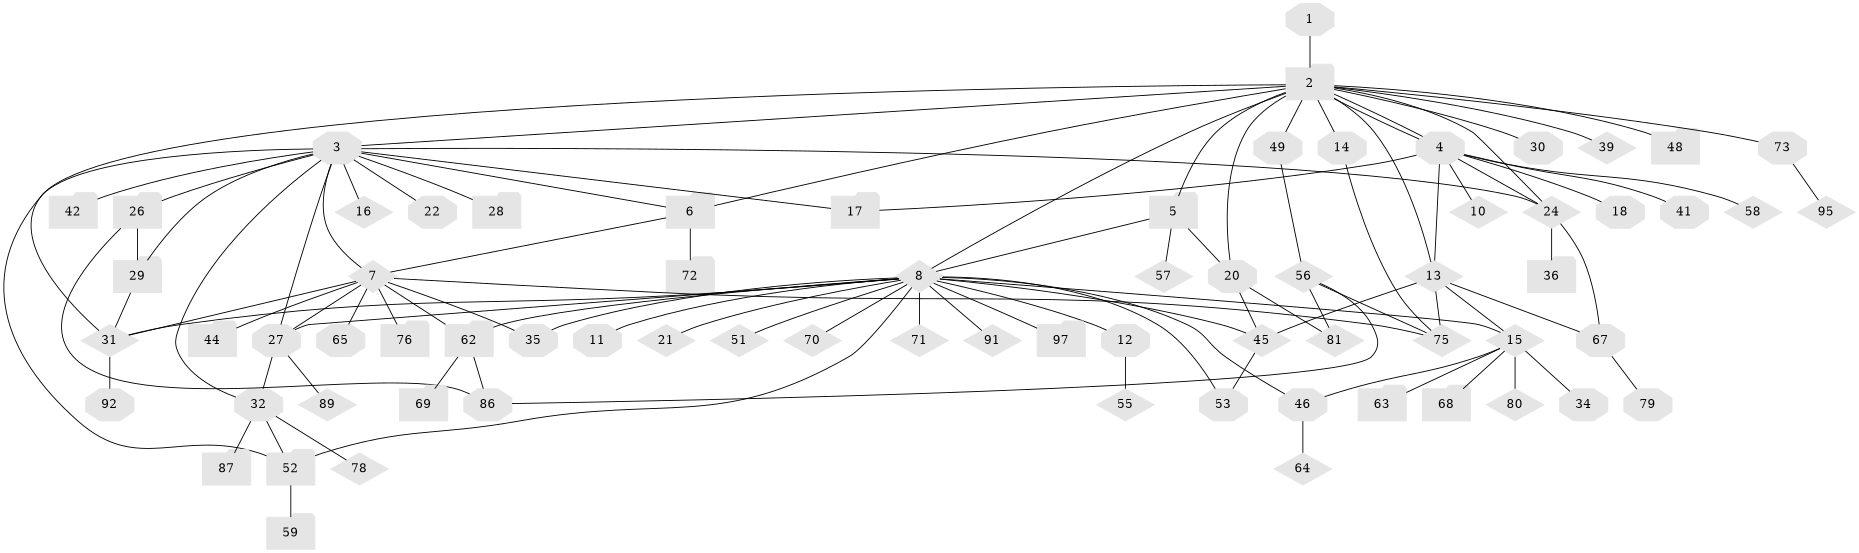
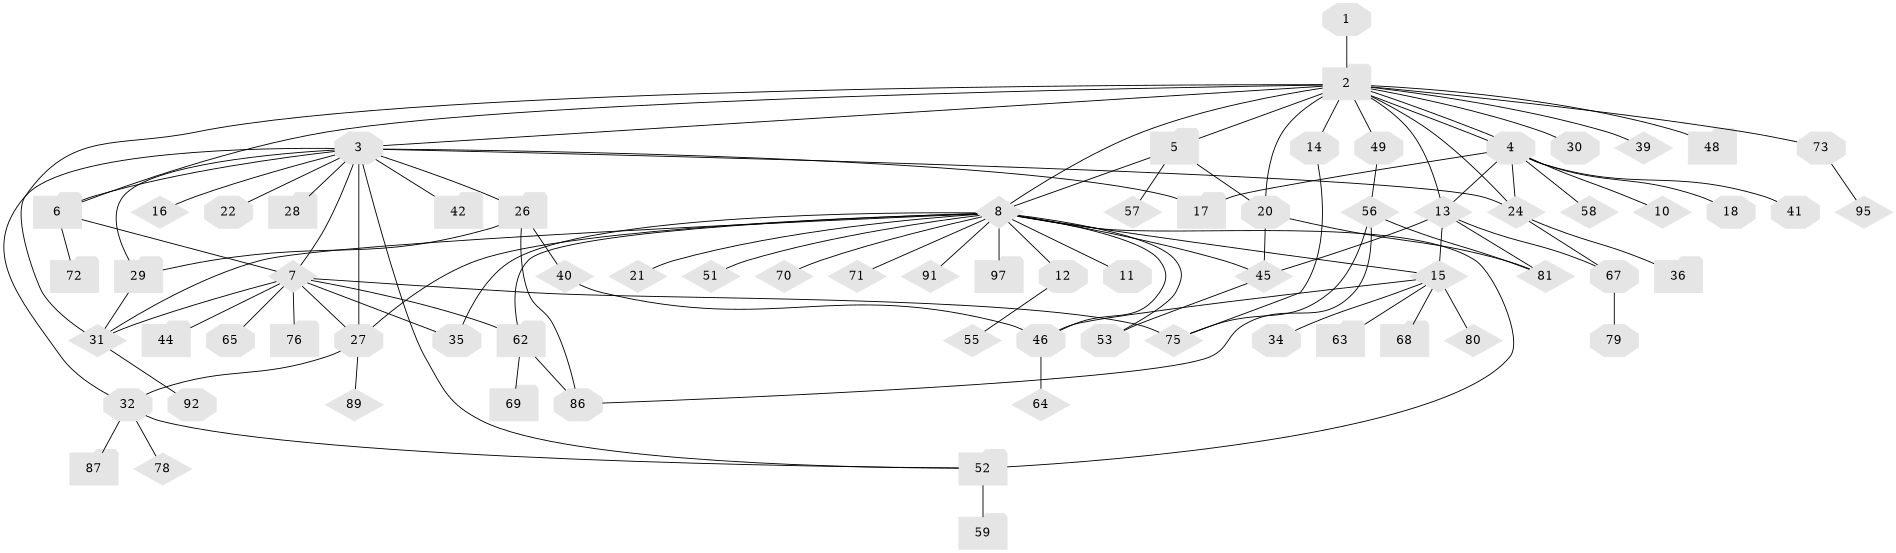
node "40": added
edge "13" -- "75": now "13" -- "81"
